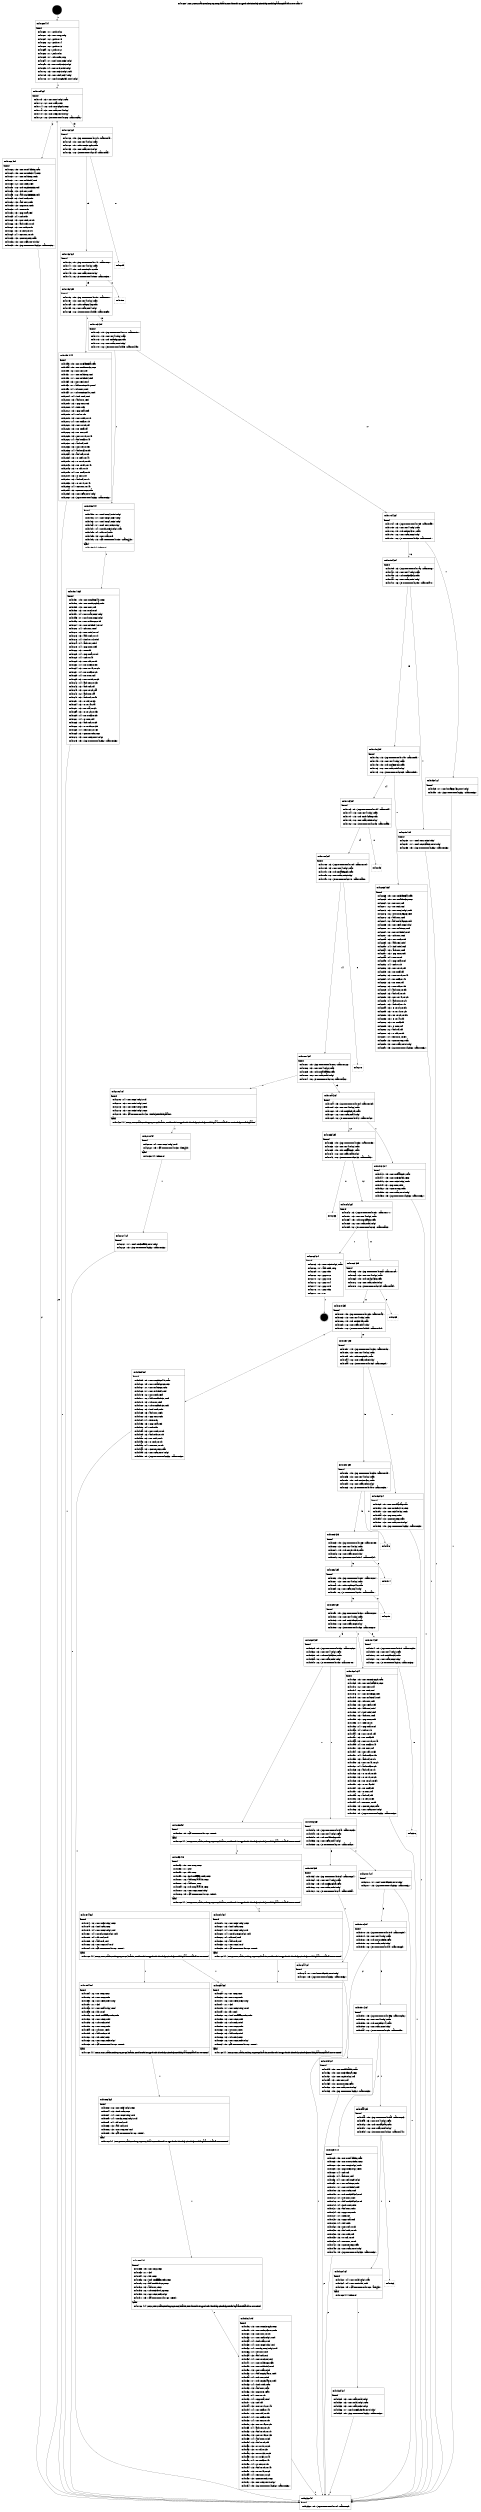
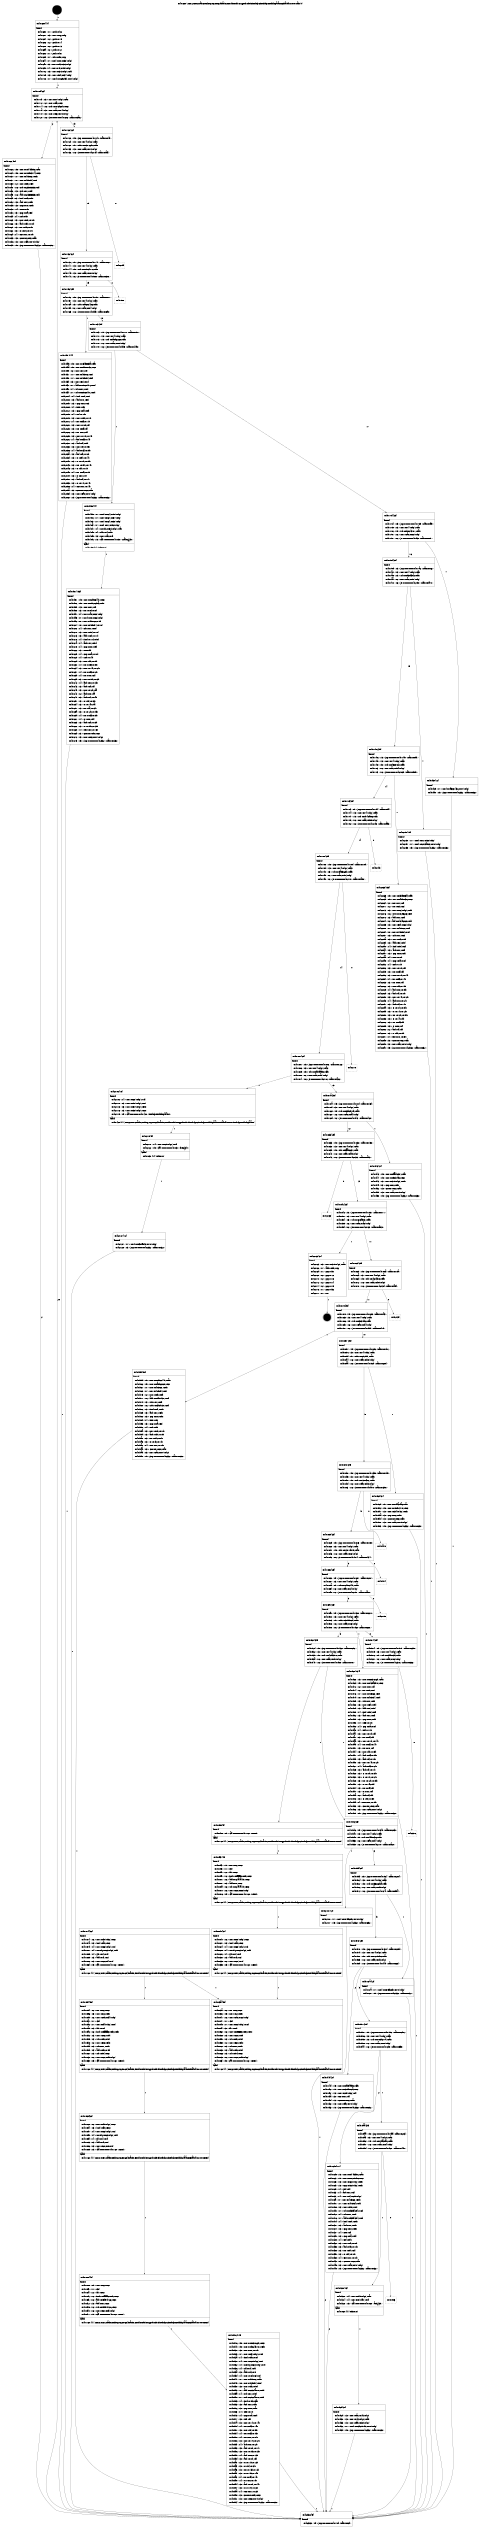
edge "0x402100 [12]" -> "0x401978 [25]": now "0x40195f [25]" -> "0x401978 [25]"
